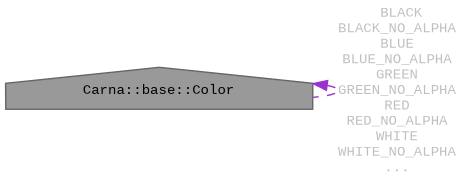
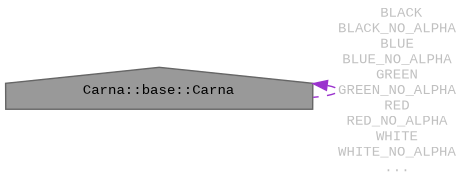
node "Carna::base::Color": label "Carna::base::Color" -> "Carna::base::Carna"
